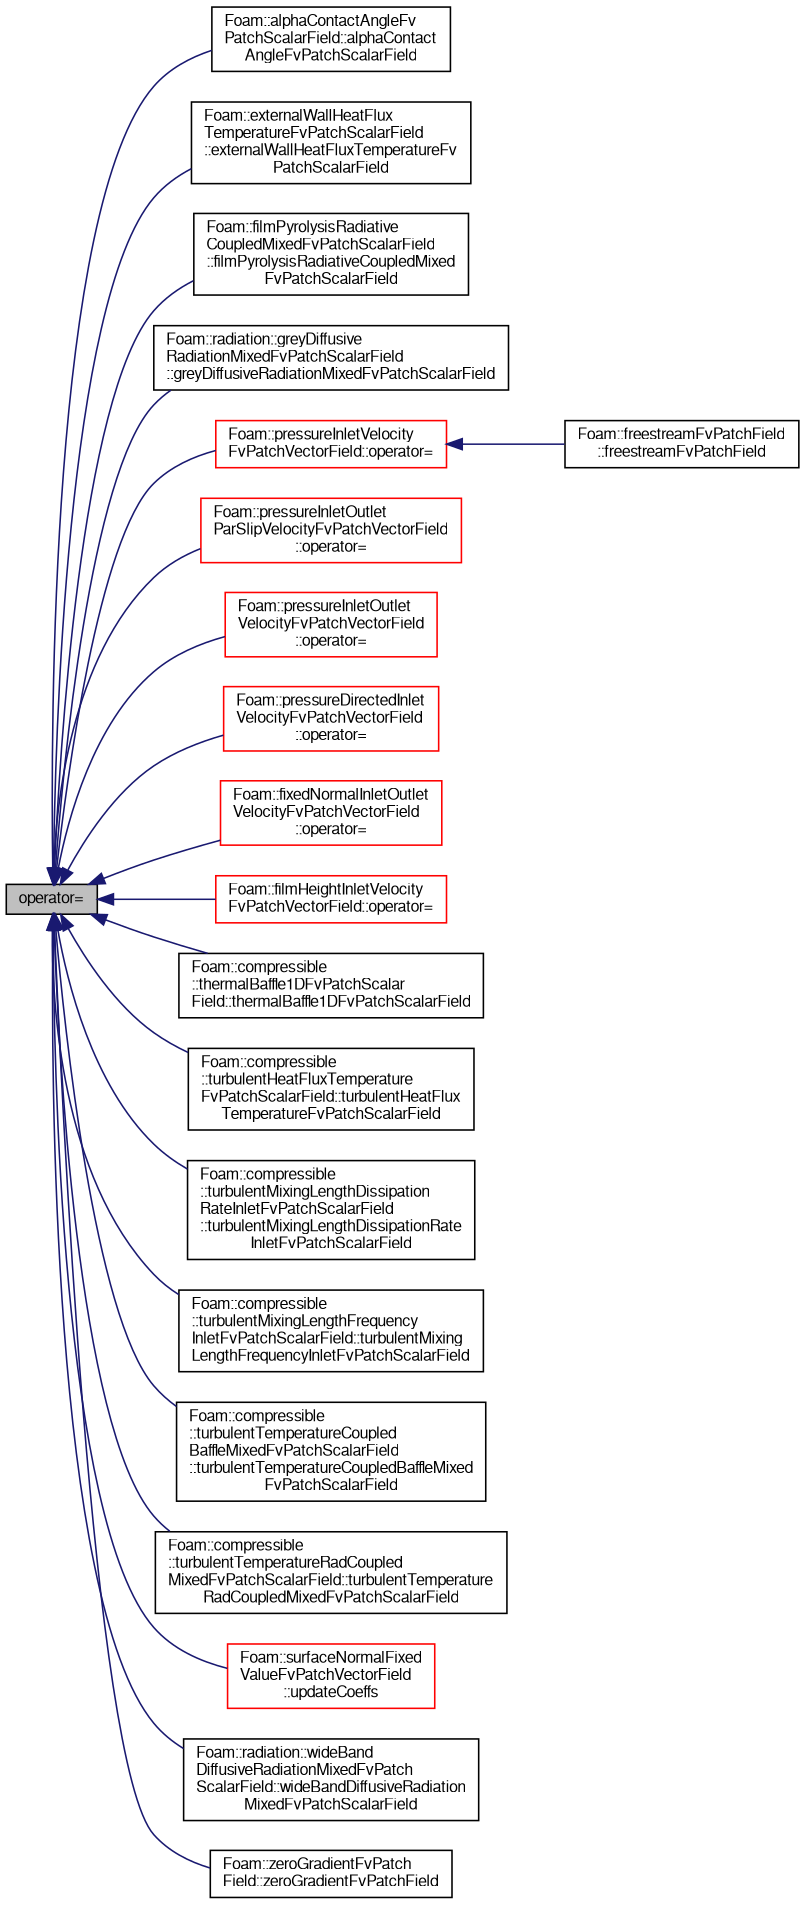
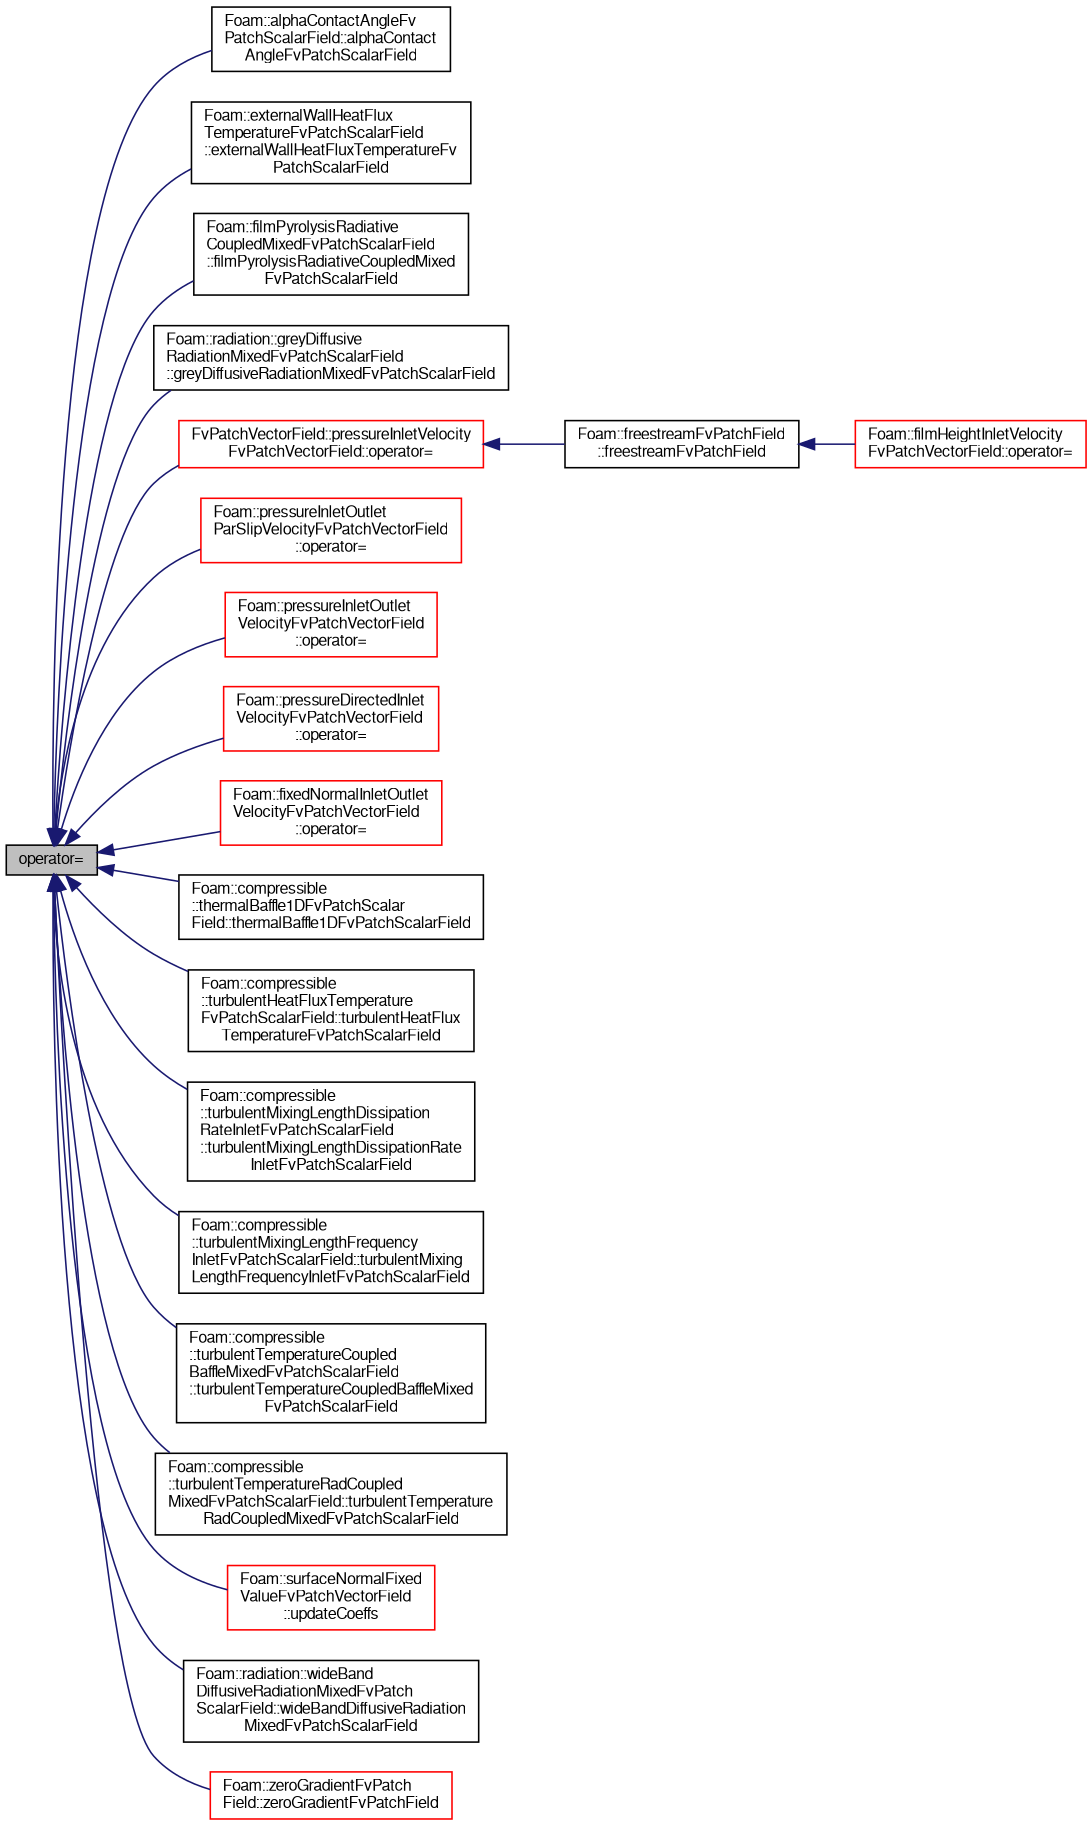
node "Foam::pressureInletVelocity FvPatchVectorField::operator=": label "Foam::pressureInletVelocity FvPatchVectorField::operator=" -> "FvPatchVectorField::pressureInletVelocity FvPatchVectorField::operator="
edge "Foam::filmHeightInletVelocity FvPatchVectorField::operator=" -> "operator=": now "Foam::filmHeightInletVelocity FvPatchVectorField::operator=" -> "Foam::freestreamFvPatchField ::freestreamFvPatchField"
node "Foam::zeroGradientFvPatch Field::zeroGradientFvPatchField": color black -> red
